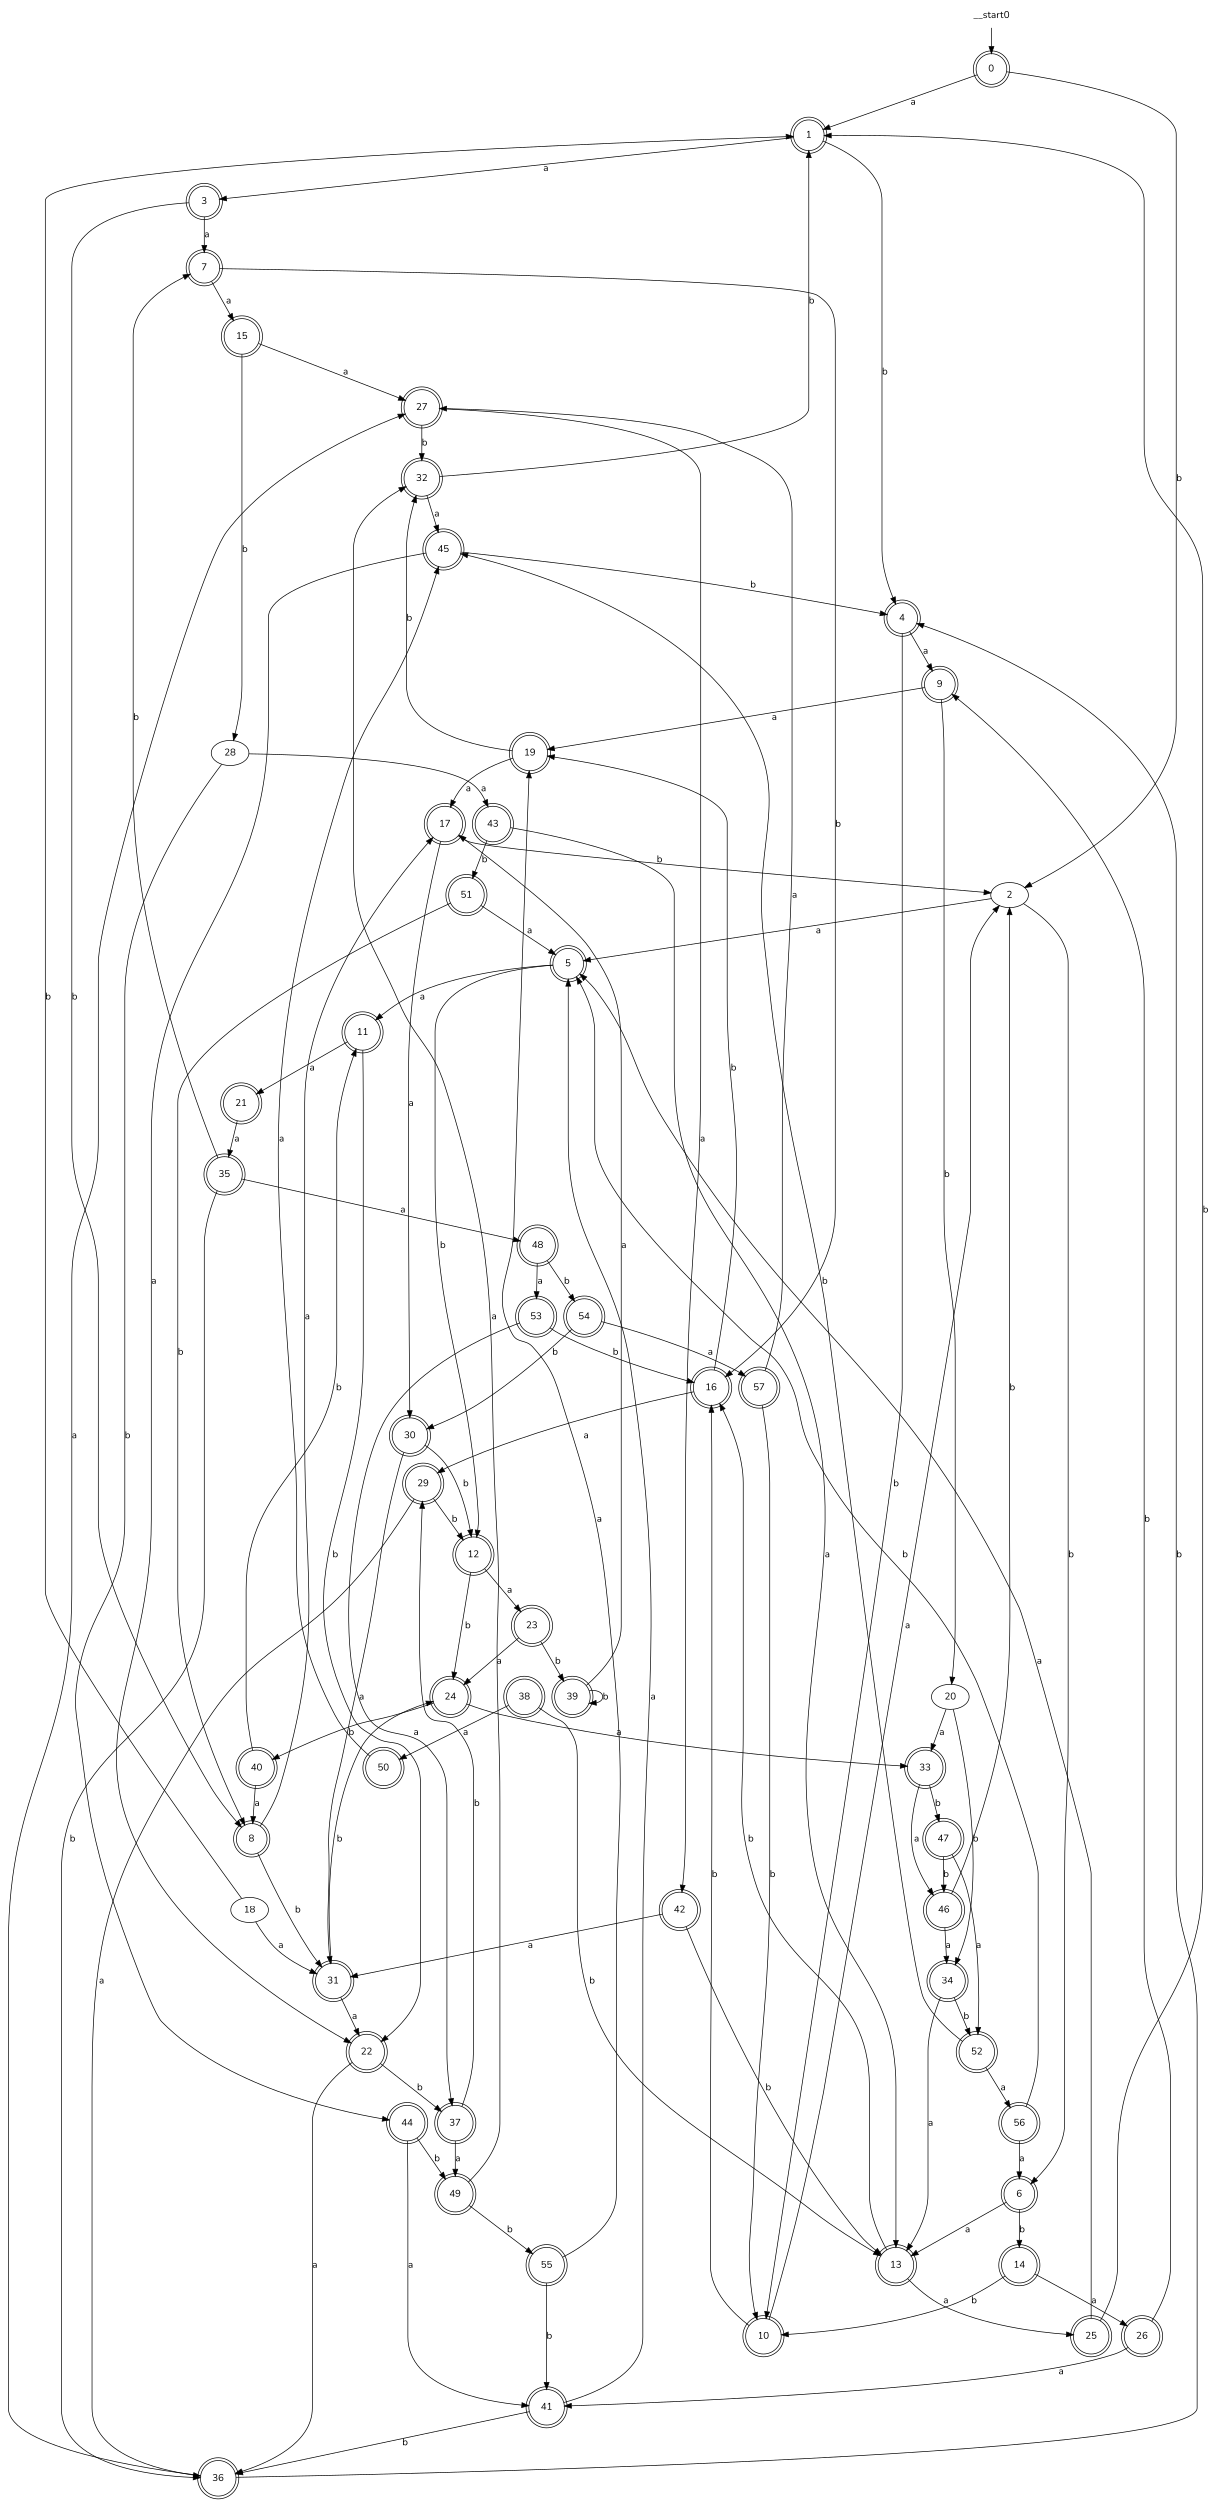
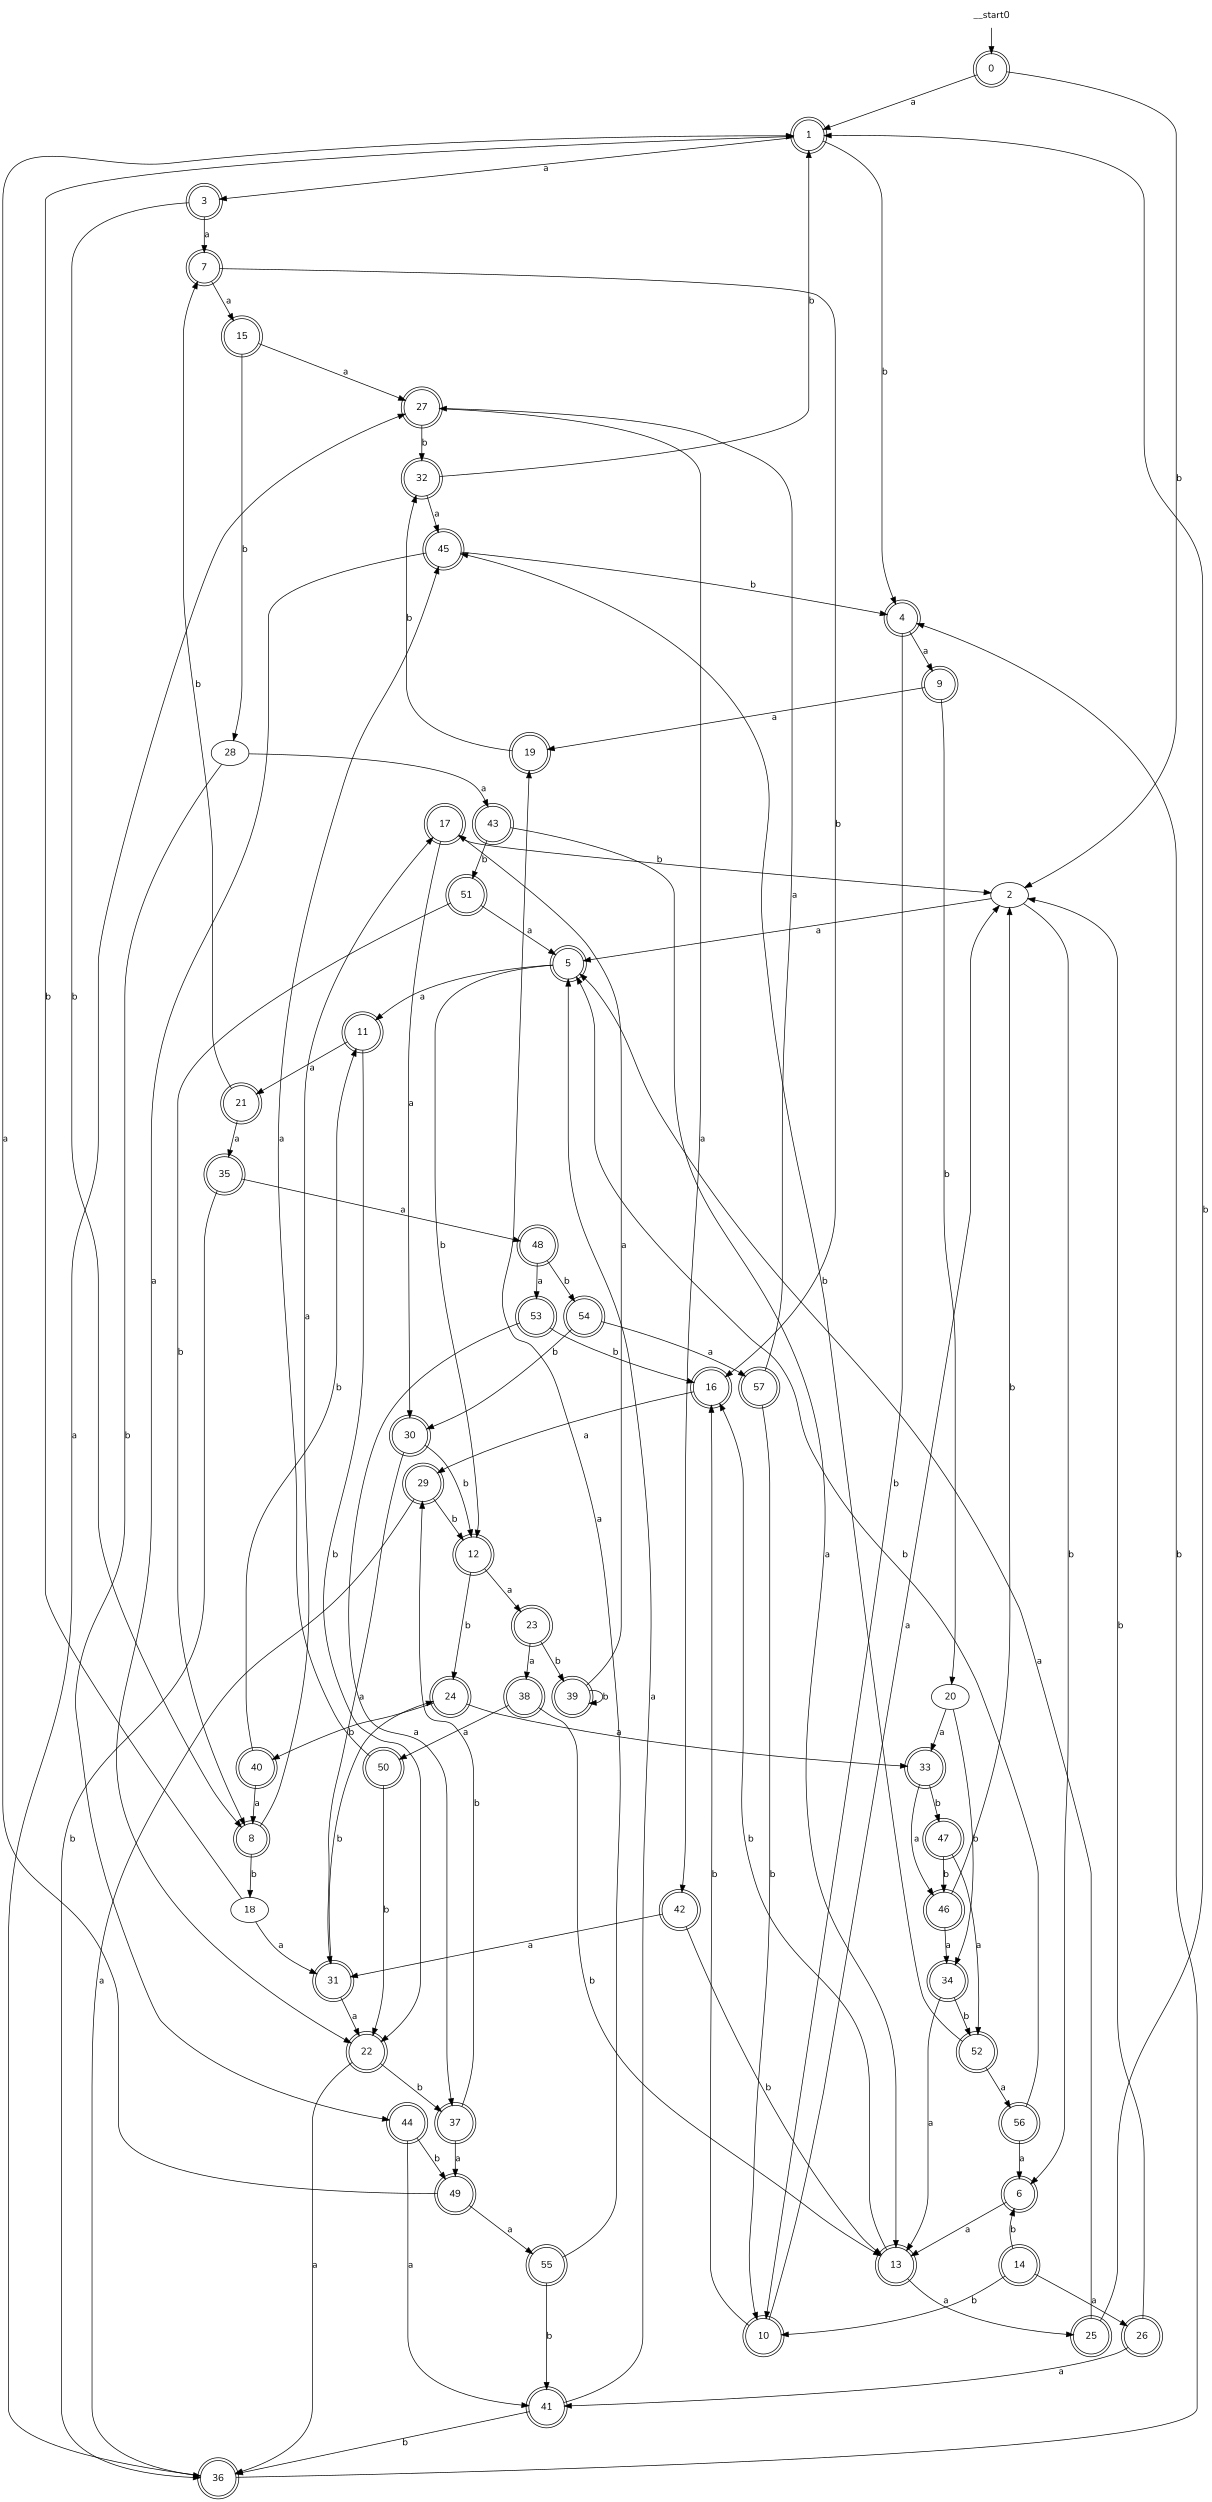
edge "35" -> "7": now "21" -> "7"
edge "19" -> "17": removed, label "a"
edge "16" -> "19": removed, label "b"
edge "49" -> "32": now "49" -> "1"
edge "26" -> "9": now "26" -> "2"
edge "23" -> "24": now "23" -> "38"
edge "50" -> "22": added, label "b"
edge "8" -> "31": now "8" -> "18"
edge "6" -> "14": reversed
edge "49" -> "55": label "b" -> "a"
